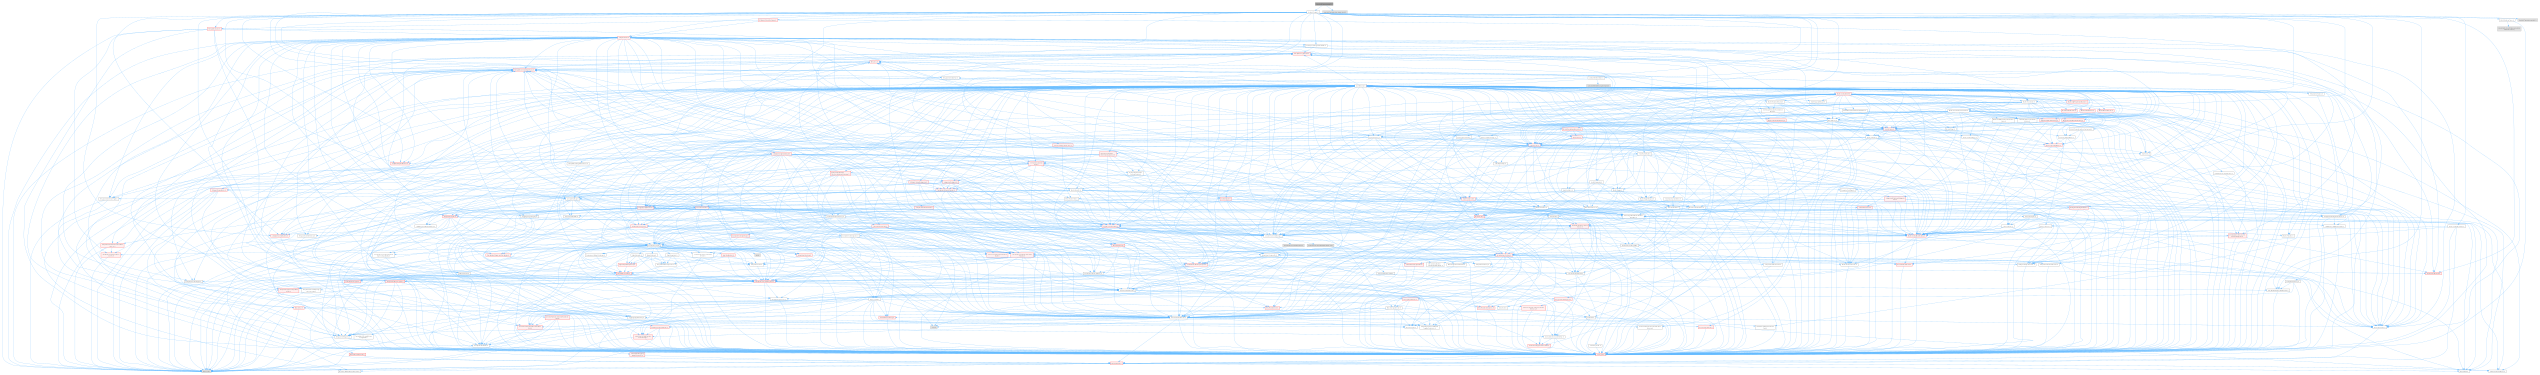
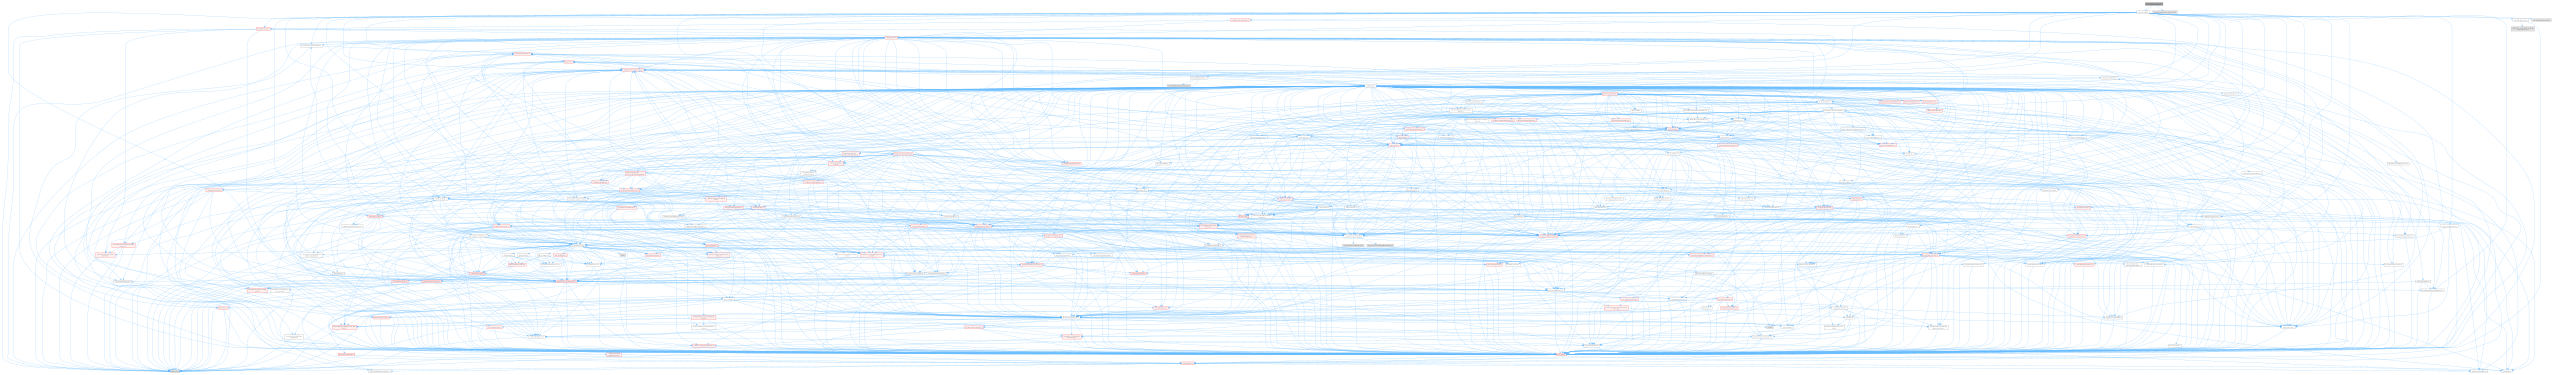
edge "Templates/TypeHash.h" -> "Templates/Models.h": now "Templates/UnrealTypeTraits.h" -> "Templates/Models.h"
